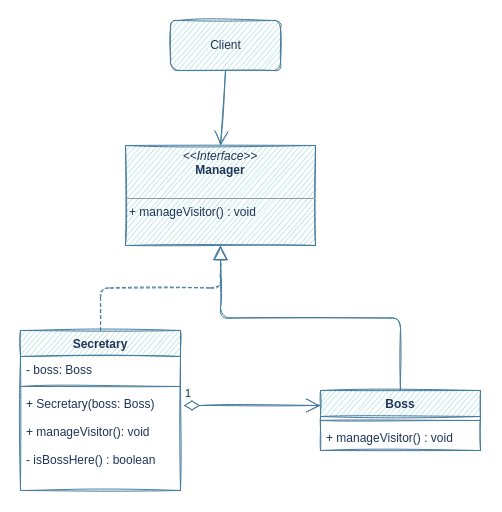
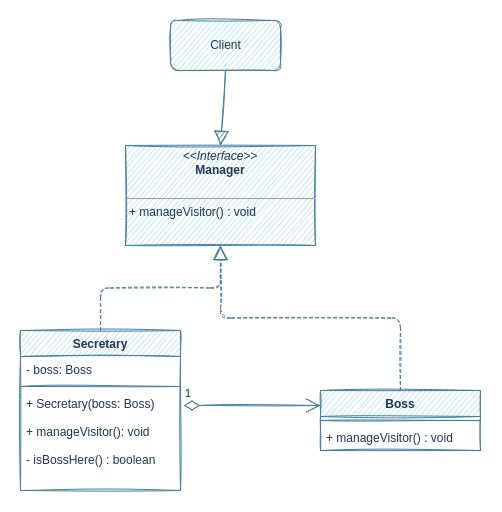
edge "Client" -> "<<Interface>> Manager + manageVisitor() : void": arrowhead open -> block
edge "Boss" -> "<<Interface>> Manager + manageVisitor() : void": style solid -> dashed
